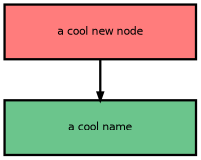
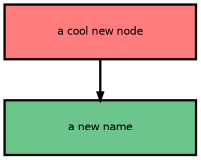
node "a cool name": label "a cool name" -> "a new name"
